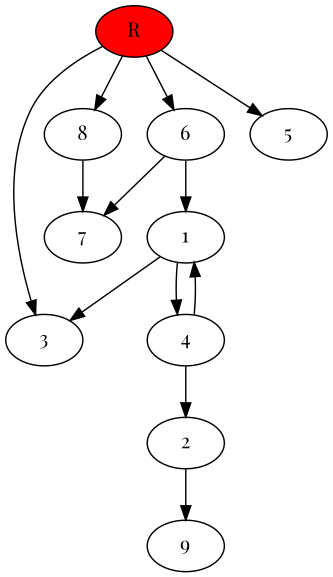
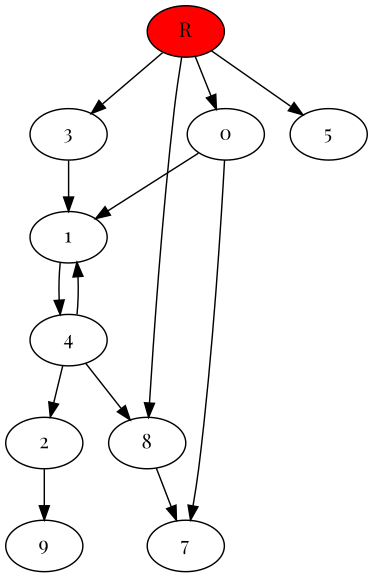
node "6": label "6" -> "0"
edge "1" -> "3": reversed
edge "4" -> "8": added
